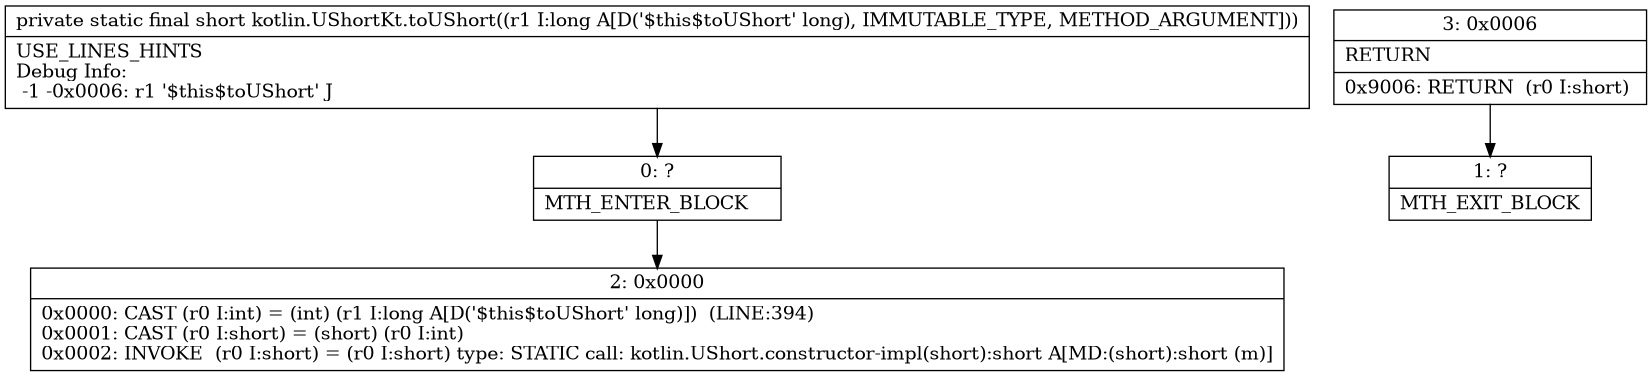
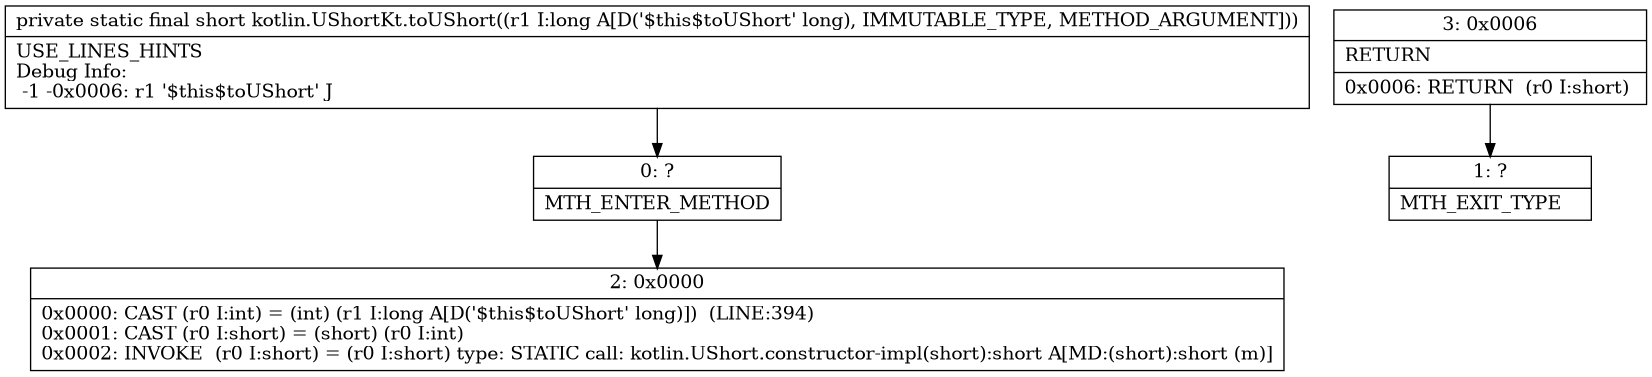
node "3: 0x0006": text "0x9006: RETURN  (r0 I:short)" -> "0x0006: RETURN  (r0 I:short)"
node "0: ?": text "MTH_ENTER_BLOCK" -> "MTH_ENTER_METHOD"
node "1: ?": text "MTH_EXIT_BLOCK" -> "MTH_EXIT_TYPE"
